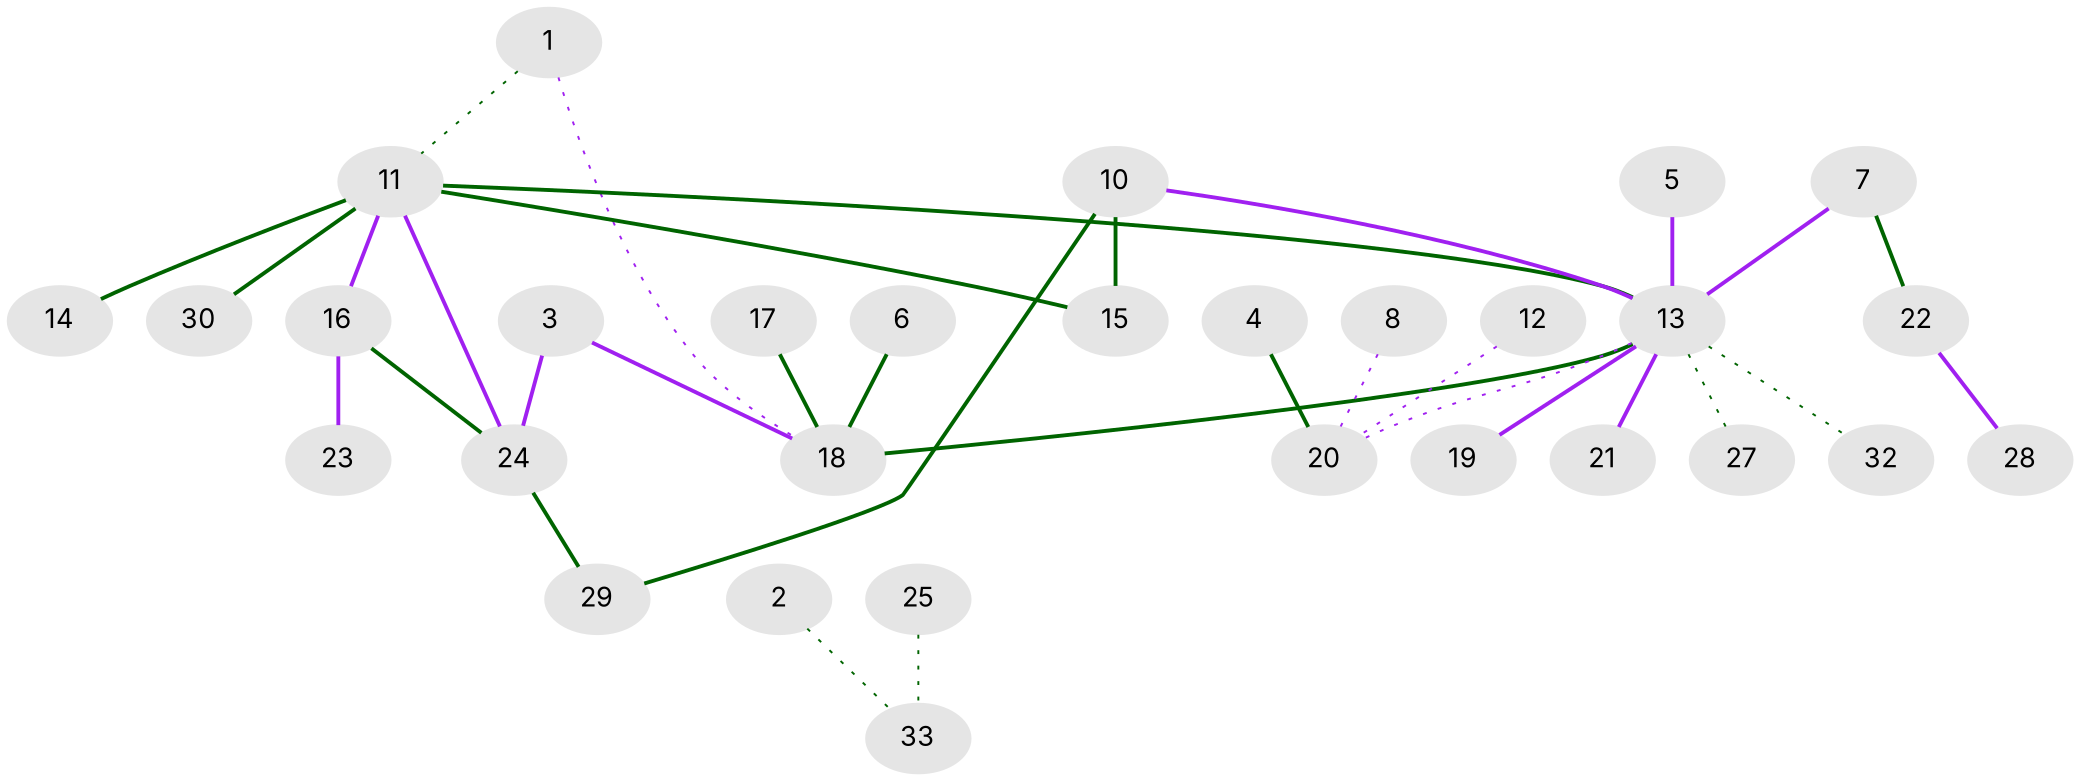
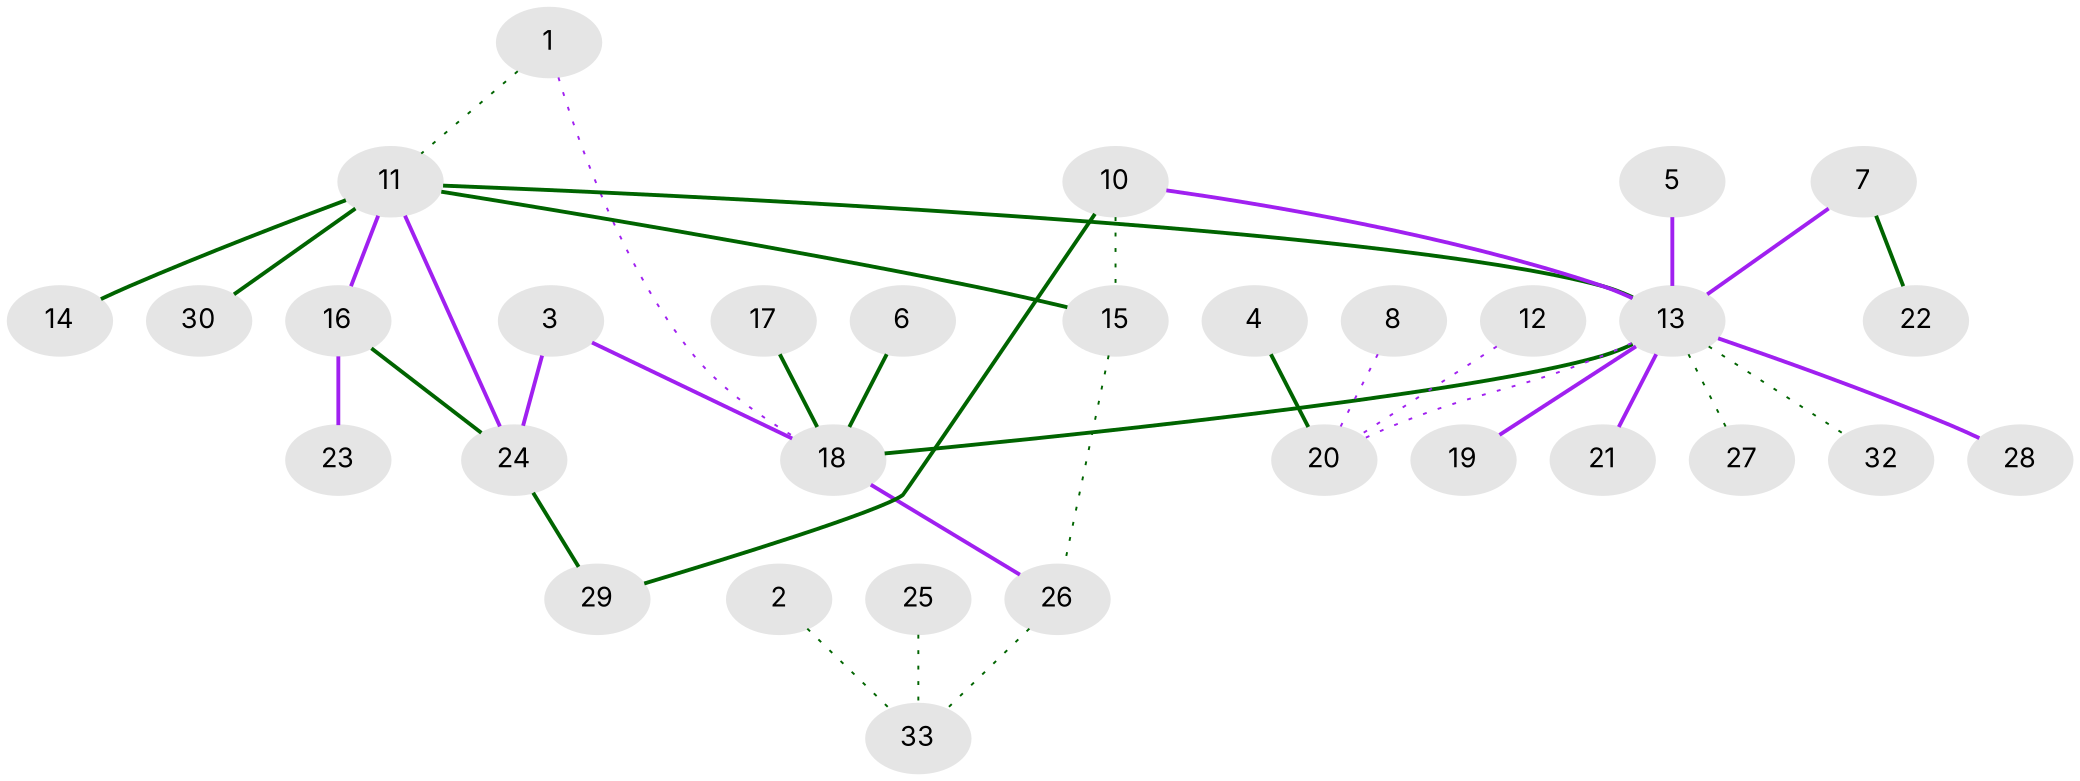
edge "10" -- "15": style bold -> dotted
edge "22" -- "28": now "13" -- "28"
node "26": added
